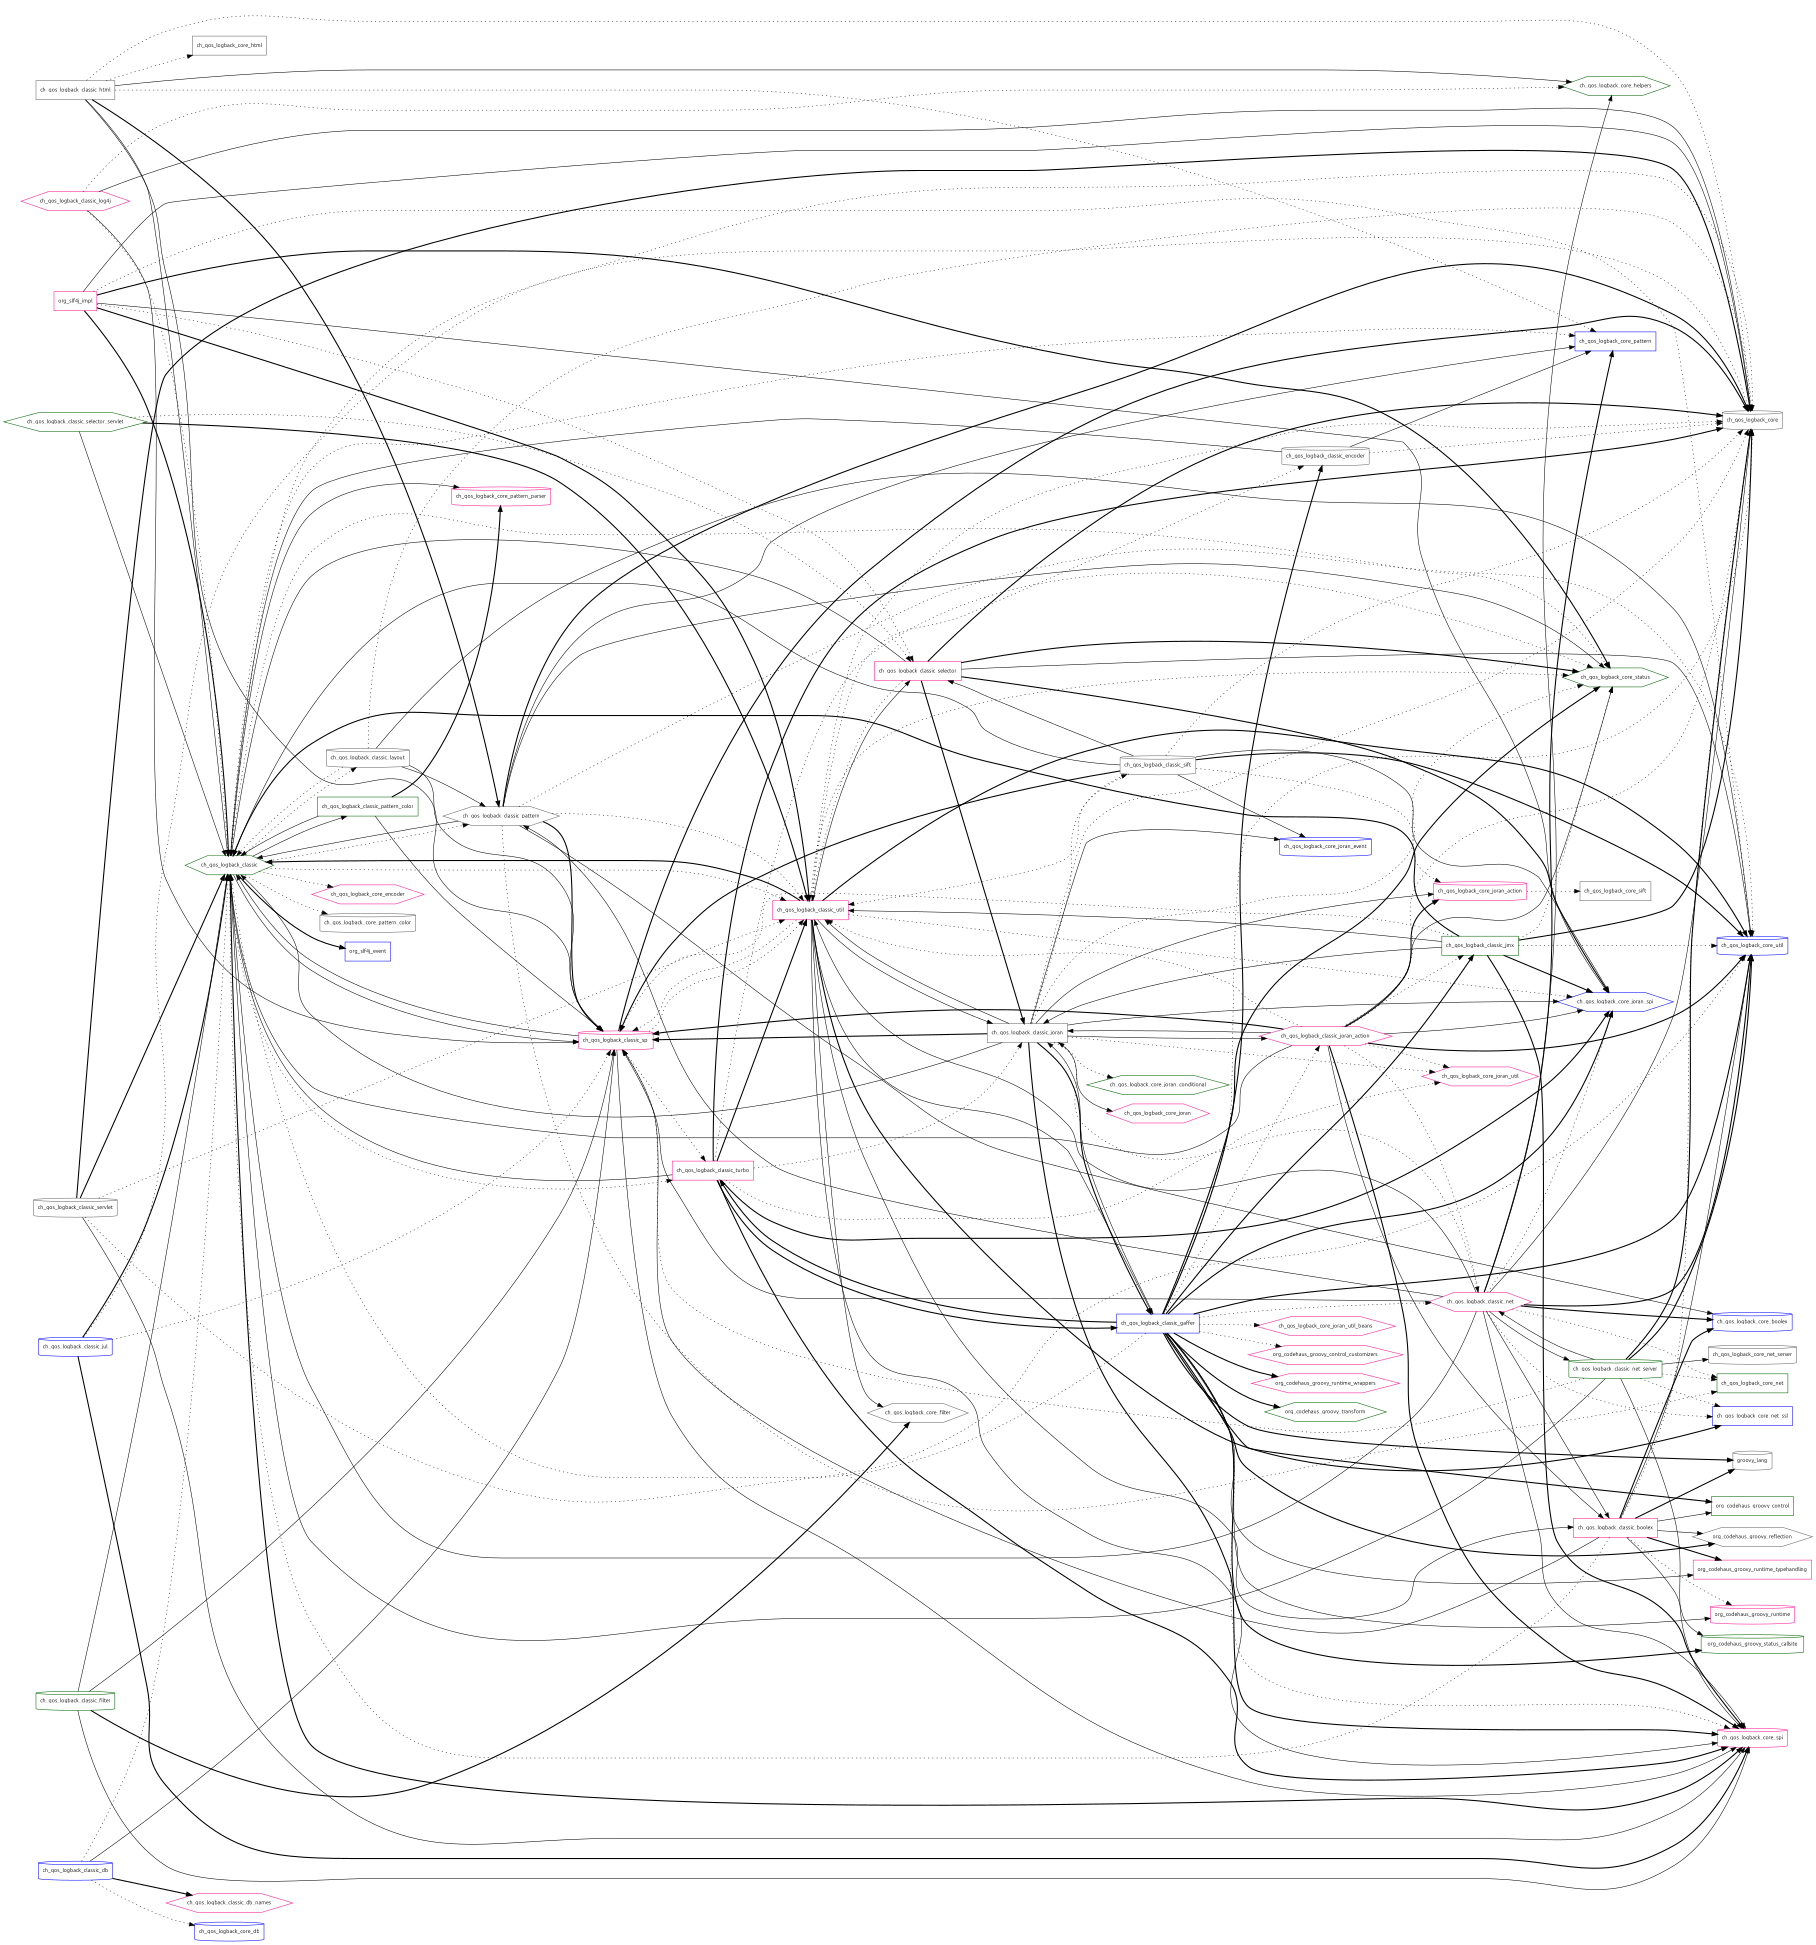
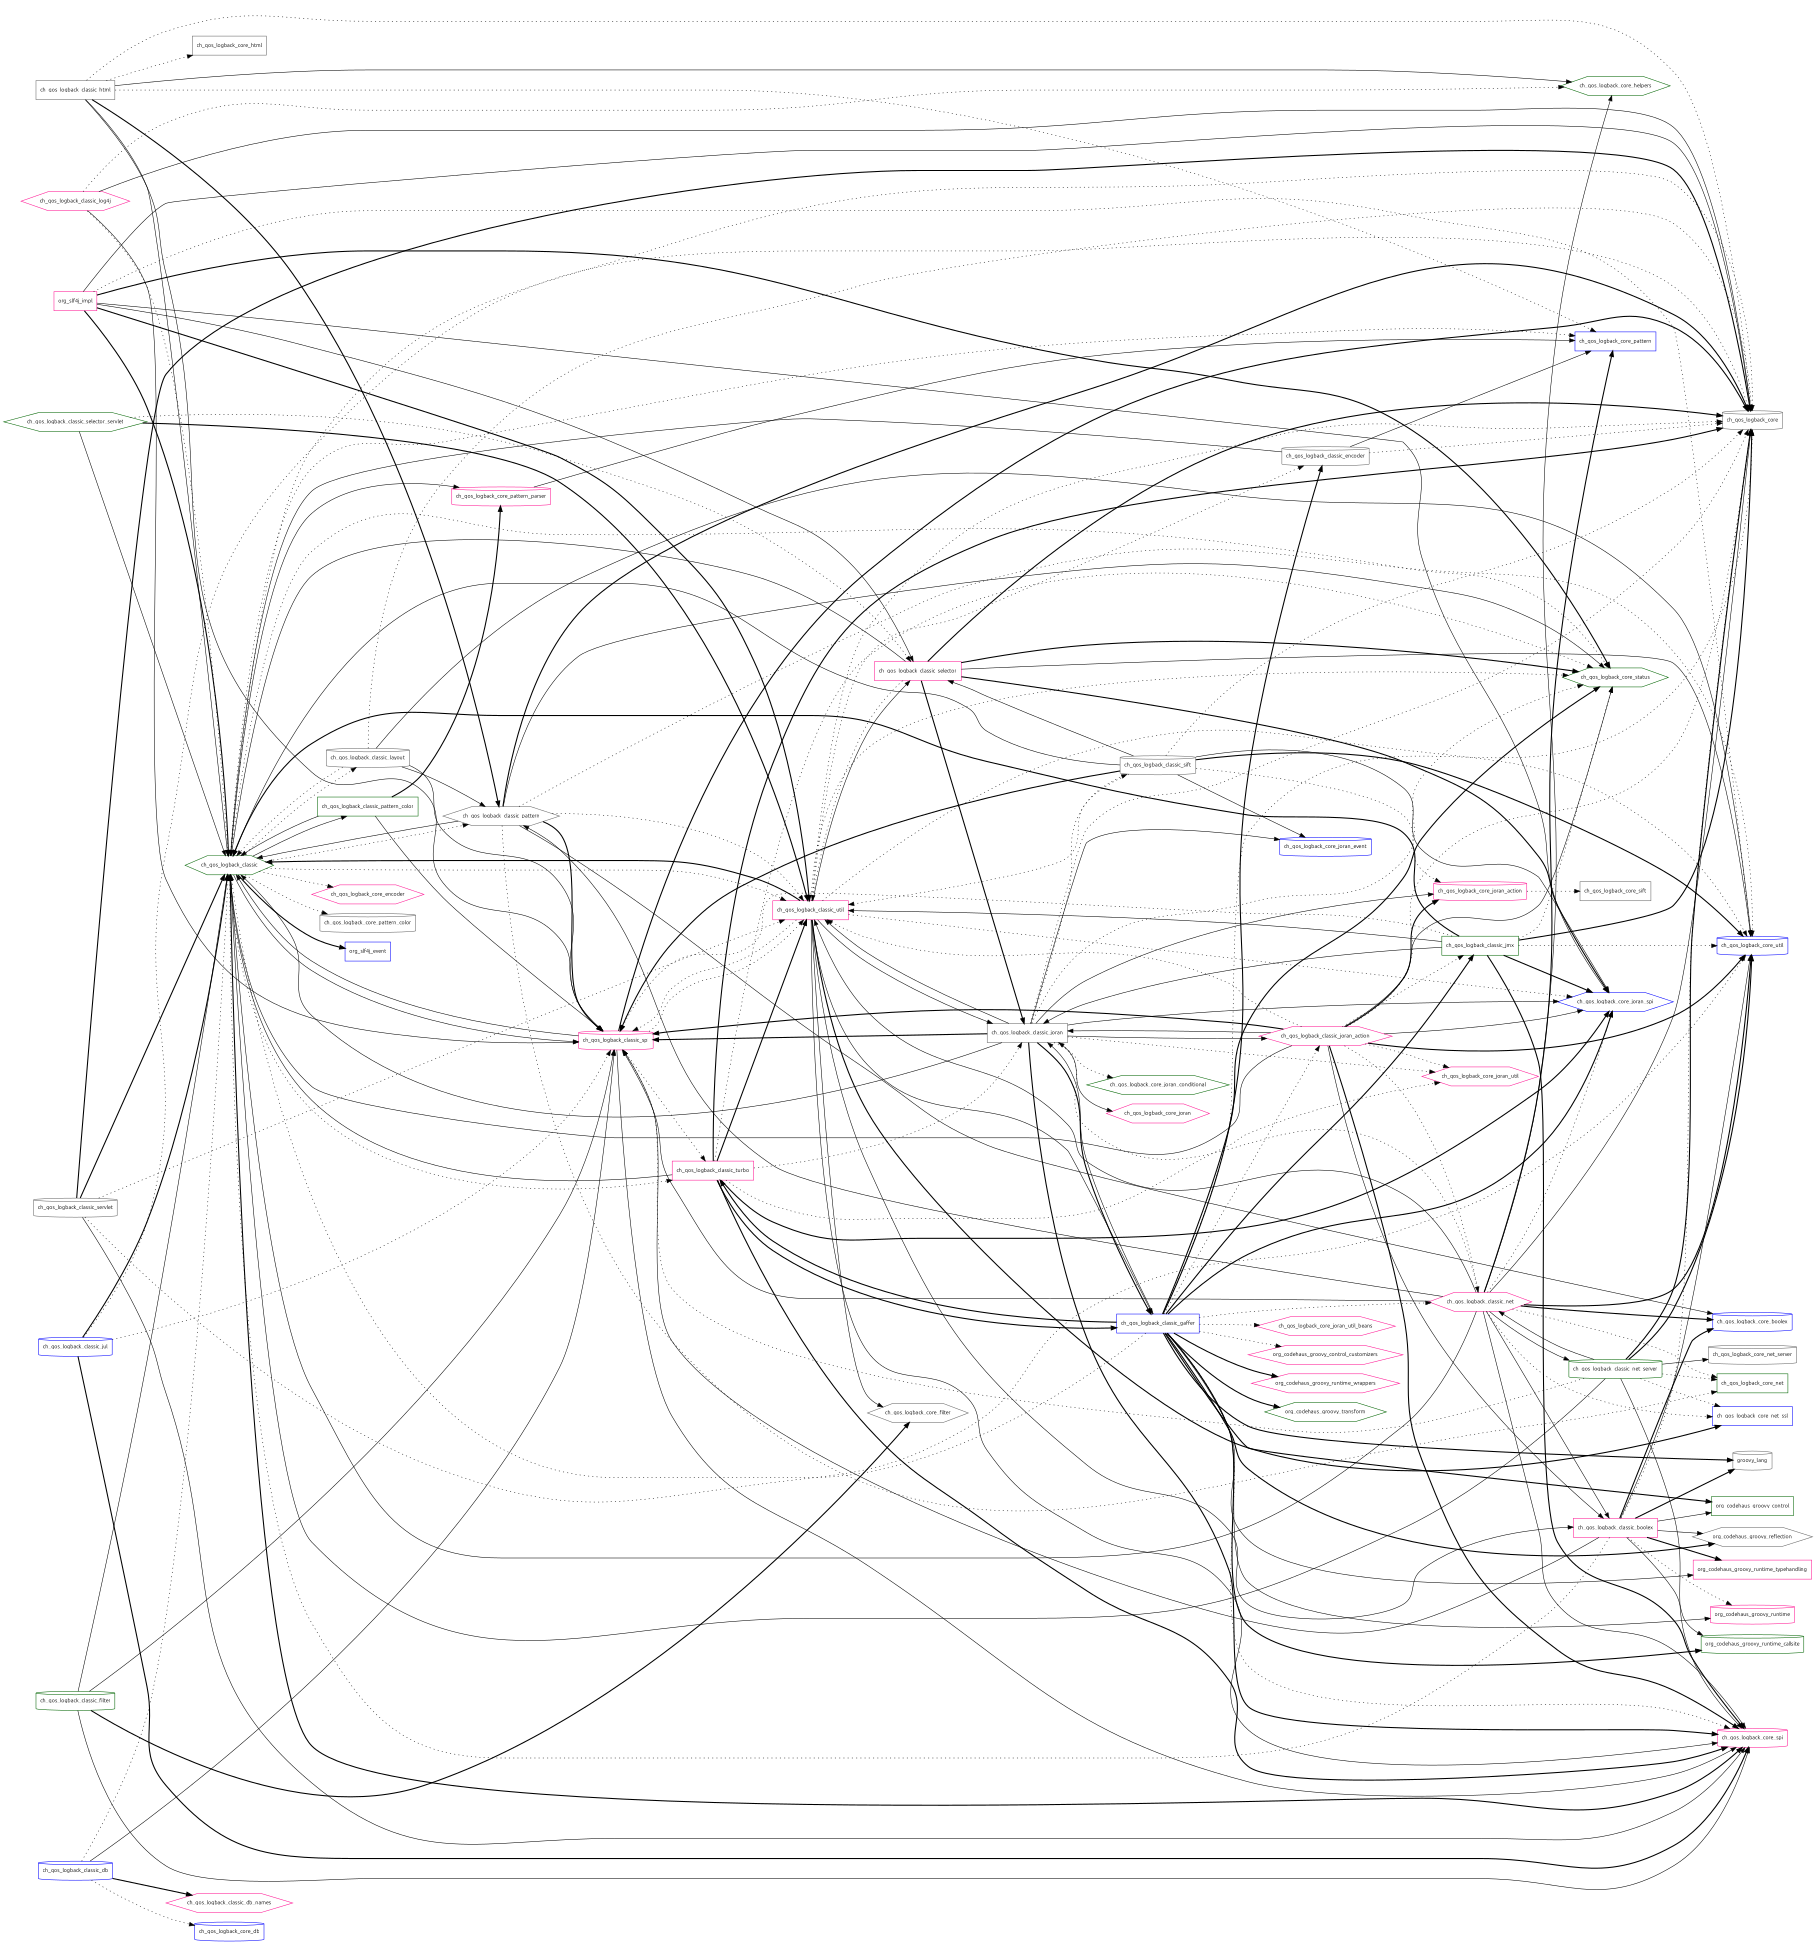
edge "org_slf4j_impl" -> "ch_qos_logback_classic_selector": style dotted -> solid
edge "ch_qos_logback_classic_pattern" -> "ch_qos_logback_core_pattern": now "ch_qos_logback_core_pattern_parser" -> "ch_qos_logback_core_pattern"
edge "ch_qos_logback_classic_util" -> "ch_qos_logback_core_util": style bold -> dotted
edge "ch_qos_logback_classic_gaffer" -> "ch_qos_logback_core_util": removed
node "org_codehaus_groovy_status_callsite": label "org_codehaus_groovy_status_callsite" -> "org_codehaus_groovy_runtime_callsite"
